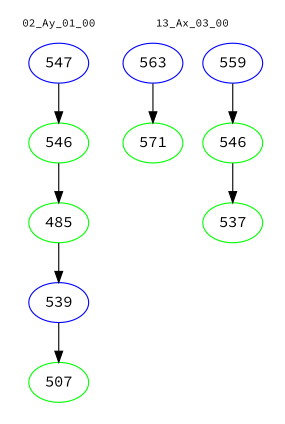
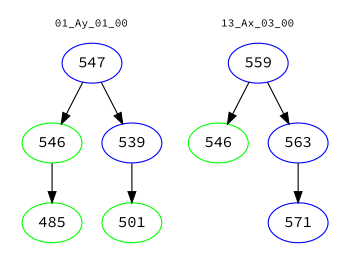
cluster "02_Ay_01_00": label "02_Ay_01_00" -> "01_Ay_01_00"
edge "559" -> "563": added
node "571": color green -> blue
node "537": removed
edge "485" -> "539": now "547" -> "539"
node "507": label "507" -> "501"
